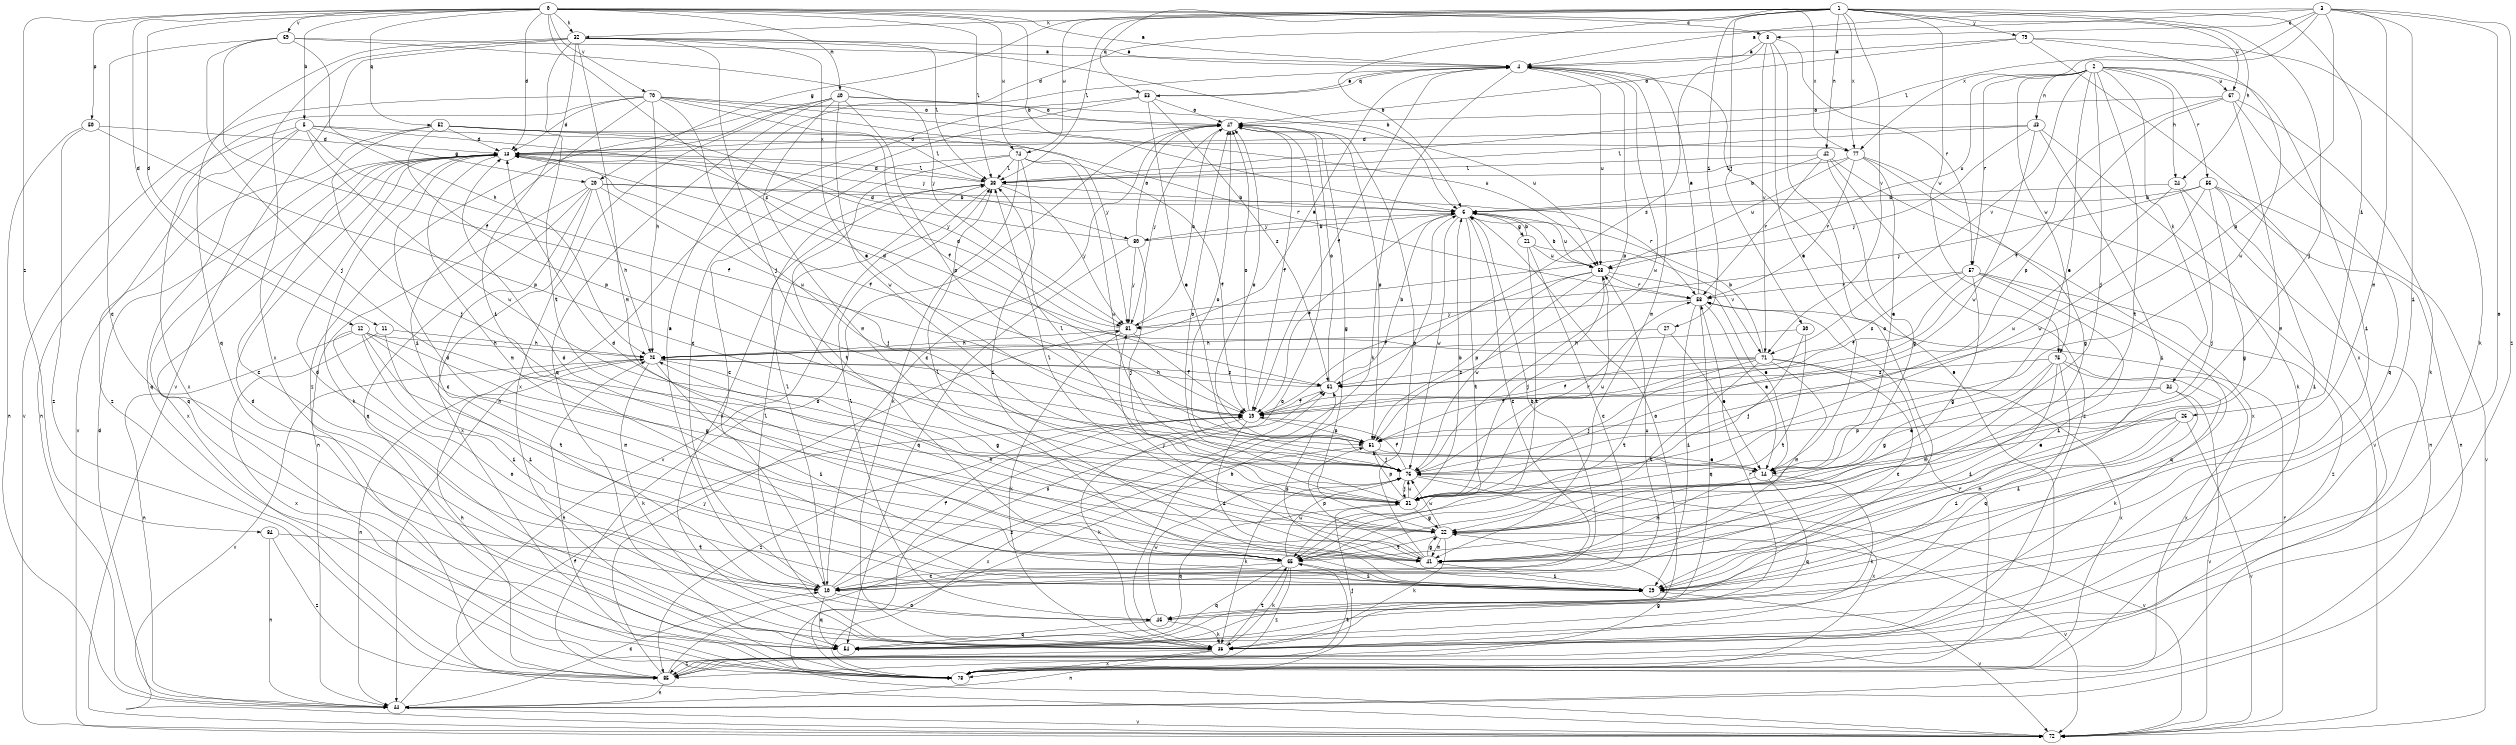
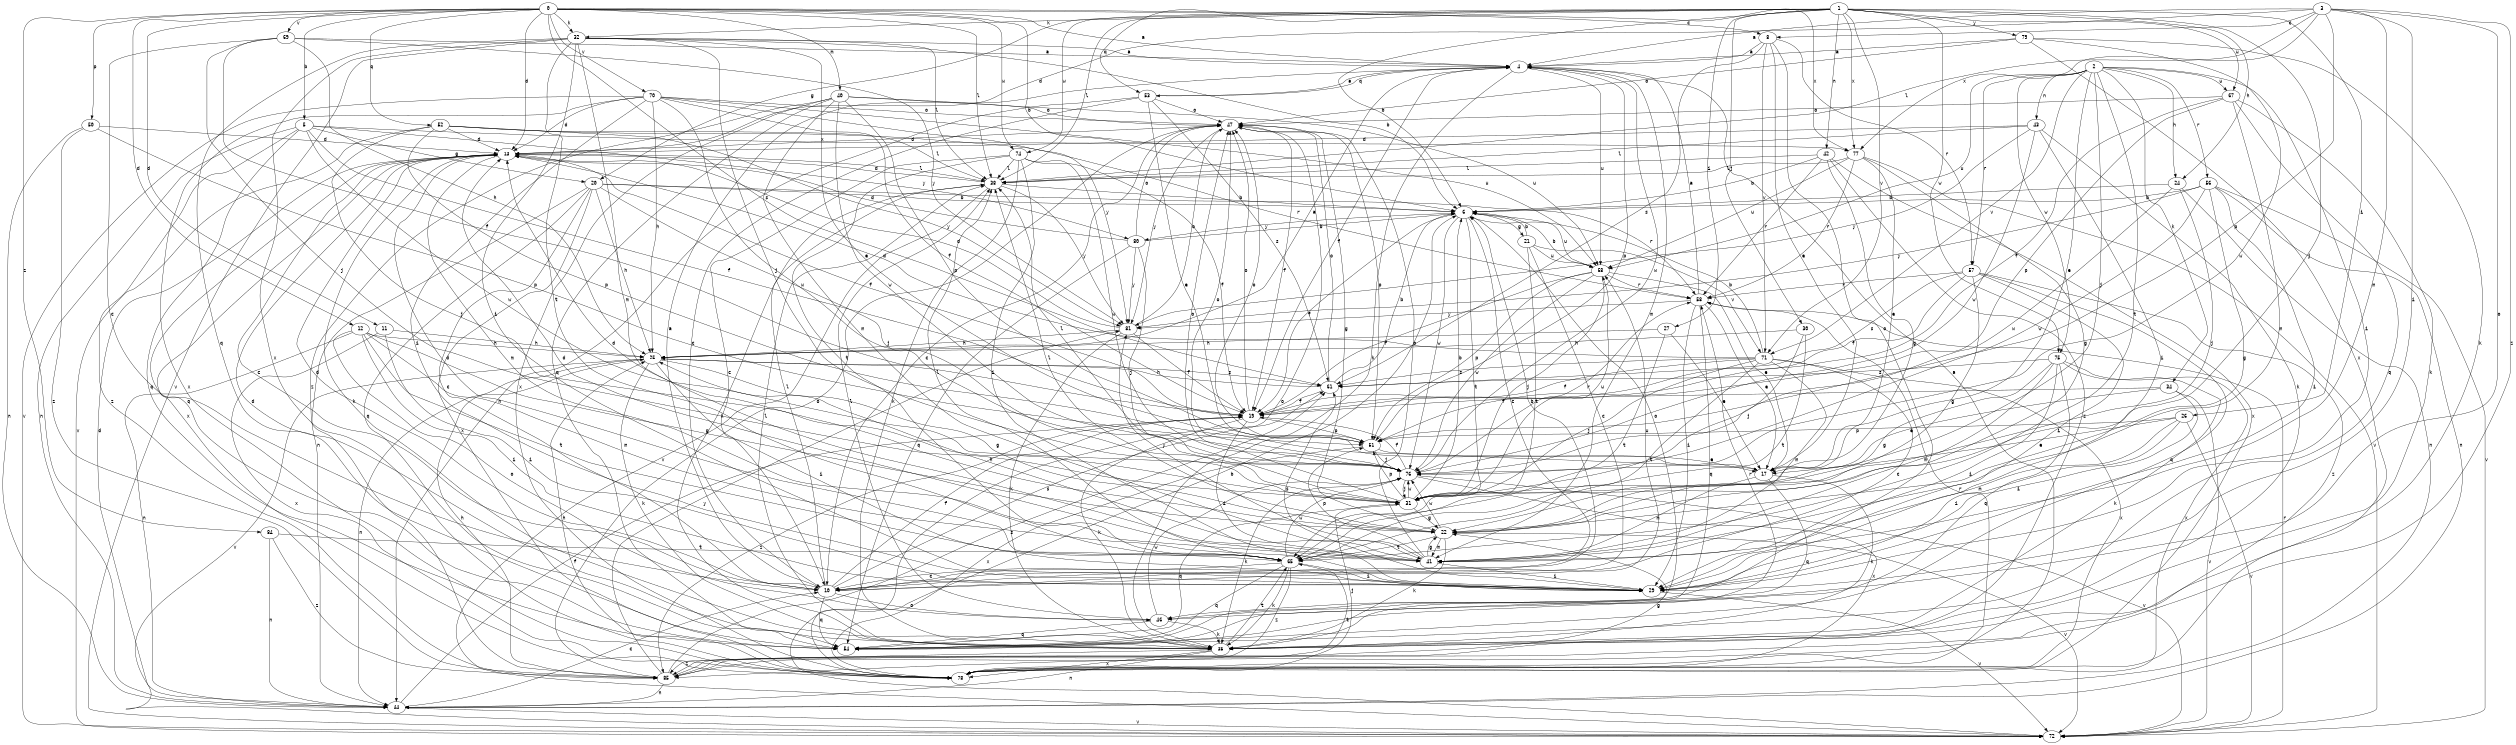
node "14": label "14" -> "17"
